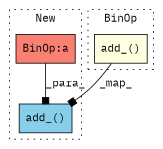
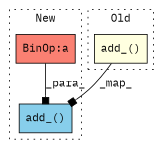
cluster "BinOp": label "BinOp" -> "Old"
